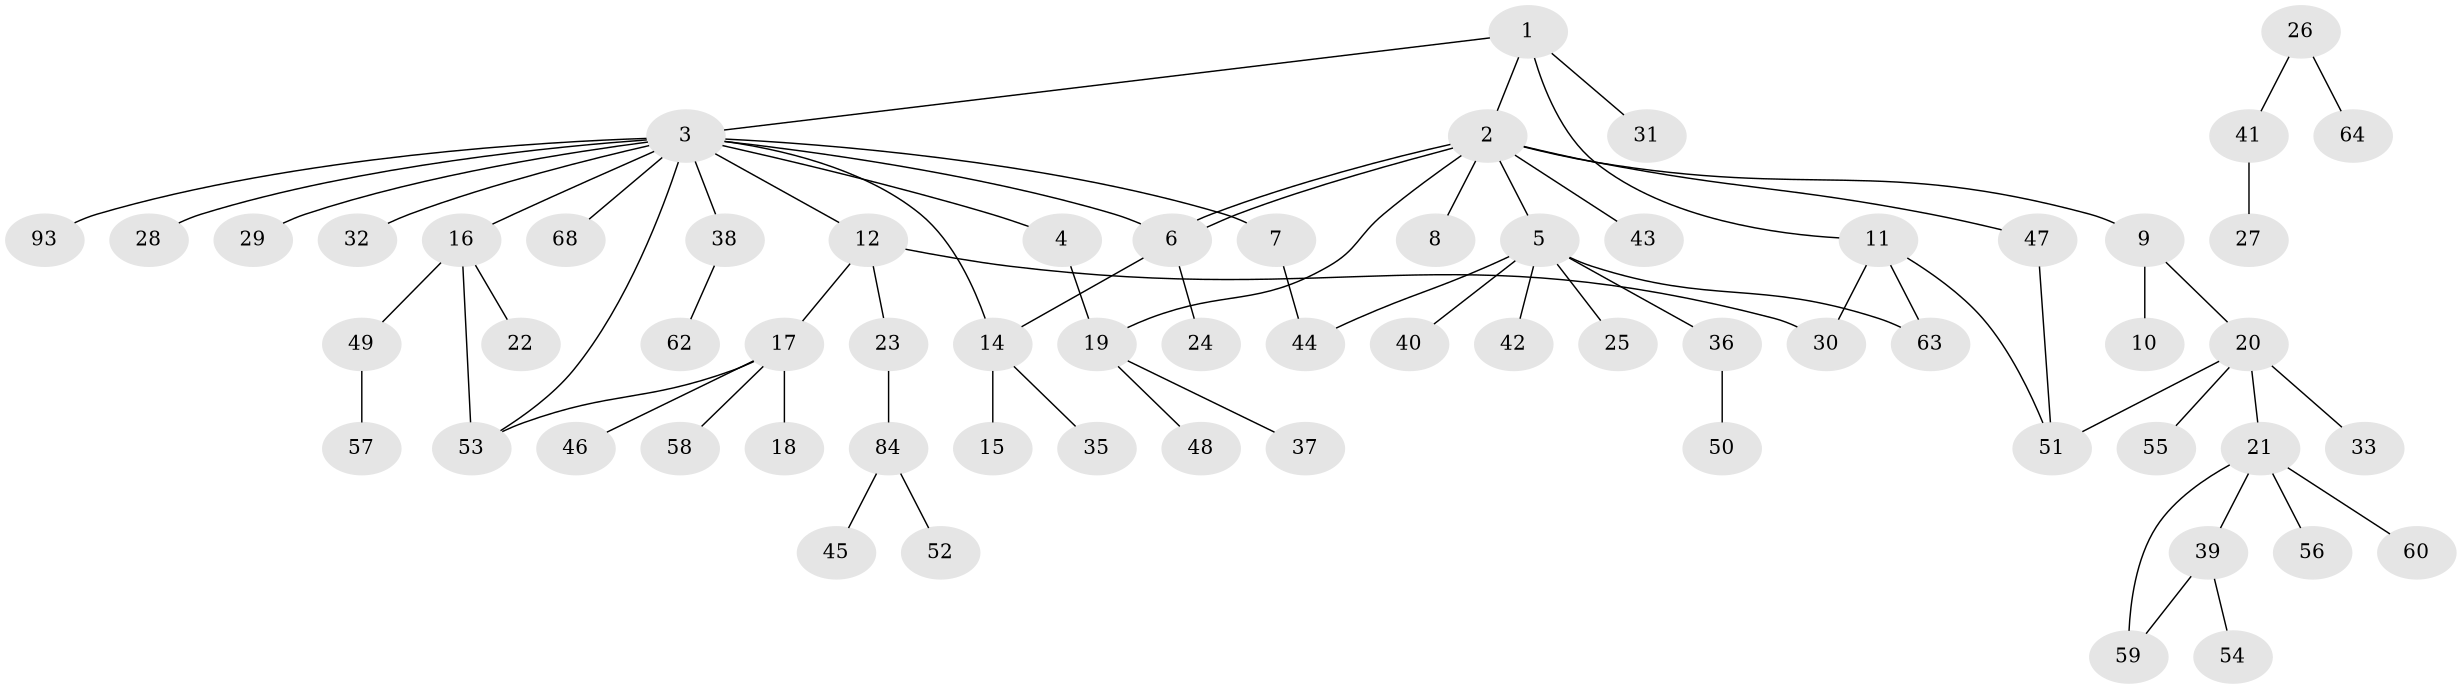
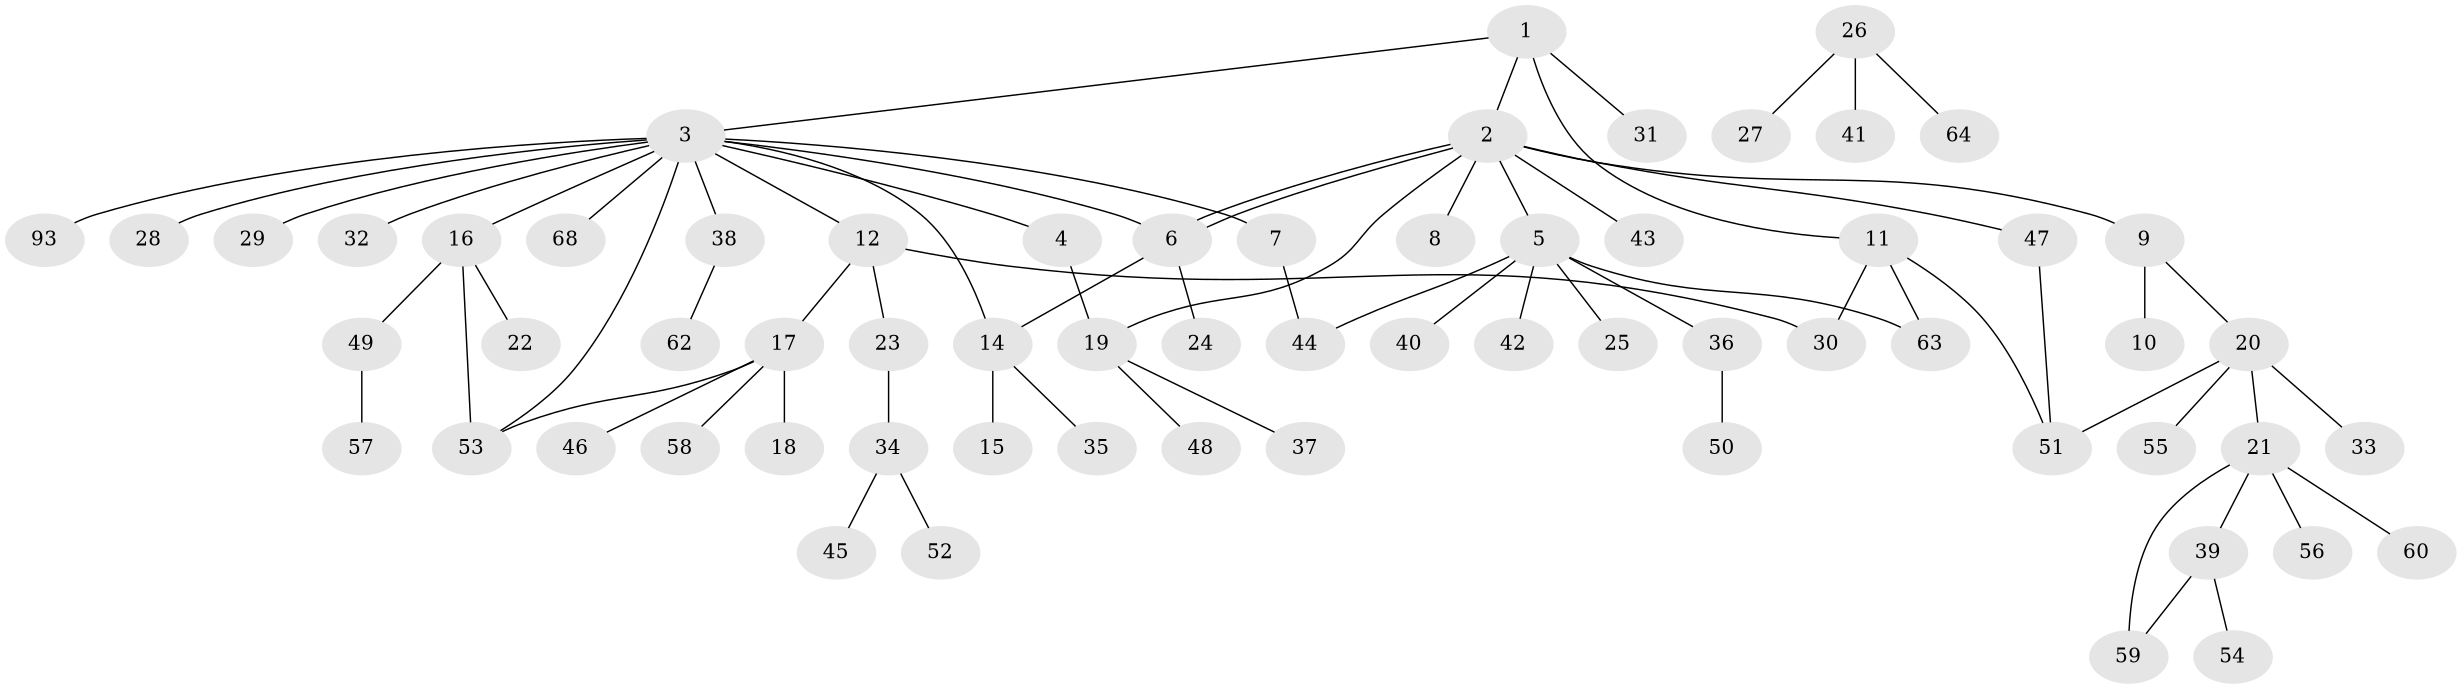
edge "41" -- "27": now "26" -- "27"
node "84": label "84" -> "34"
